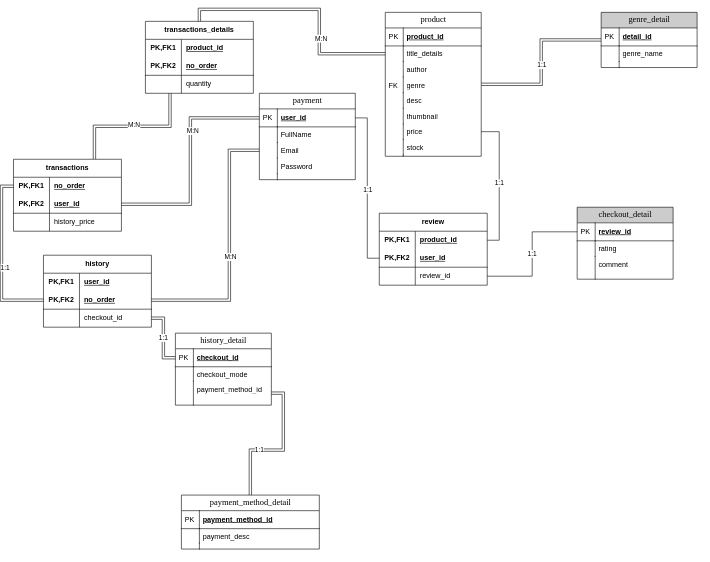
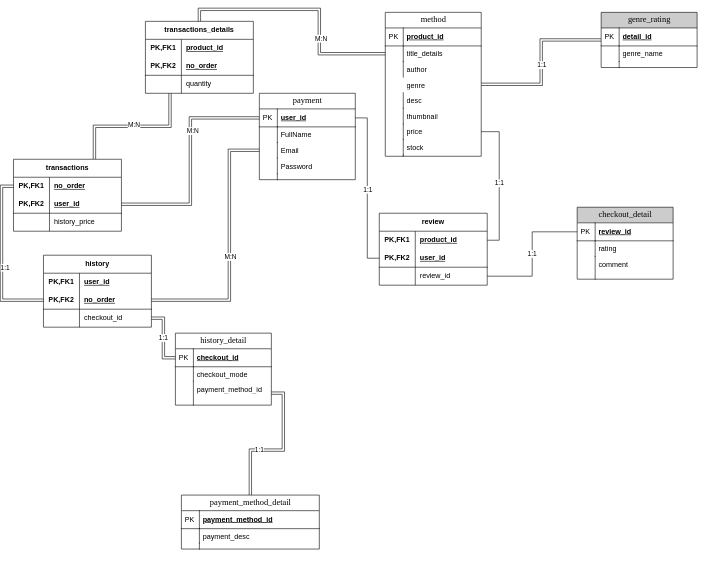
node "product": label "product" -> "method"
node "genre_detail": label "genre_detail" -> "genre_rating"
node "FK": removed
